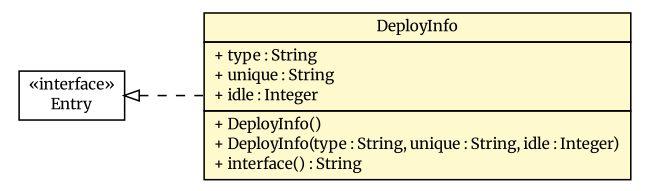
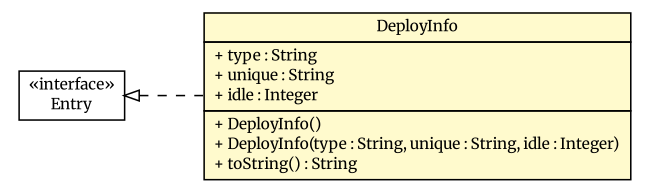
node "DeployInfo": text "+ interface() : String" -> "+ toString() : String"
